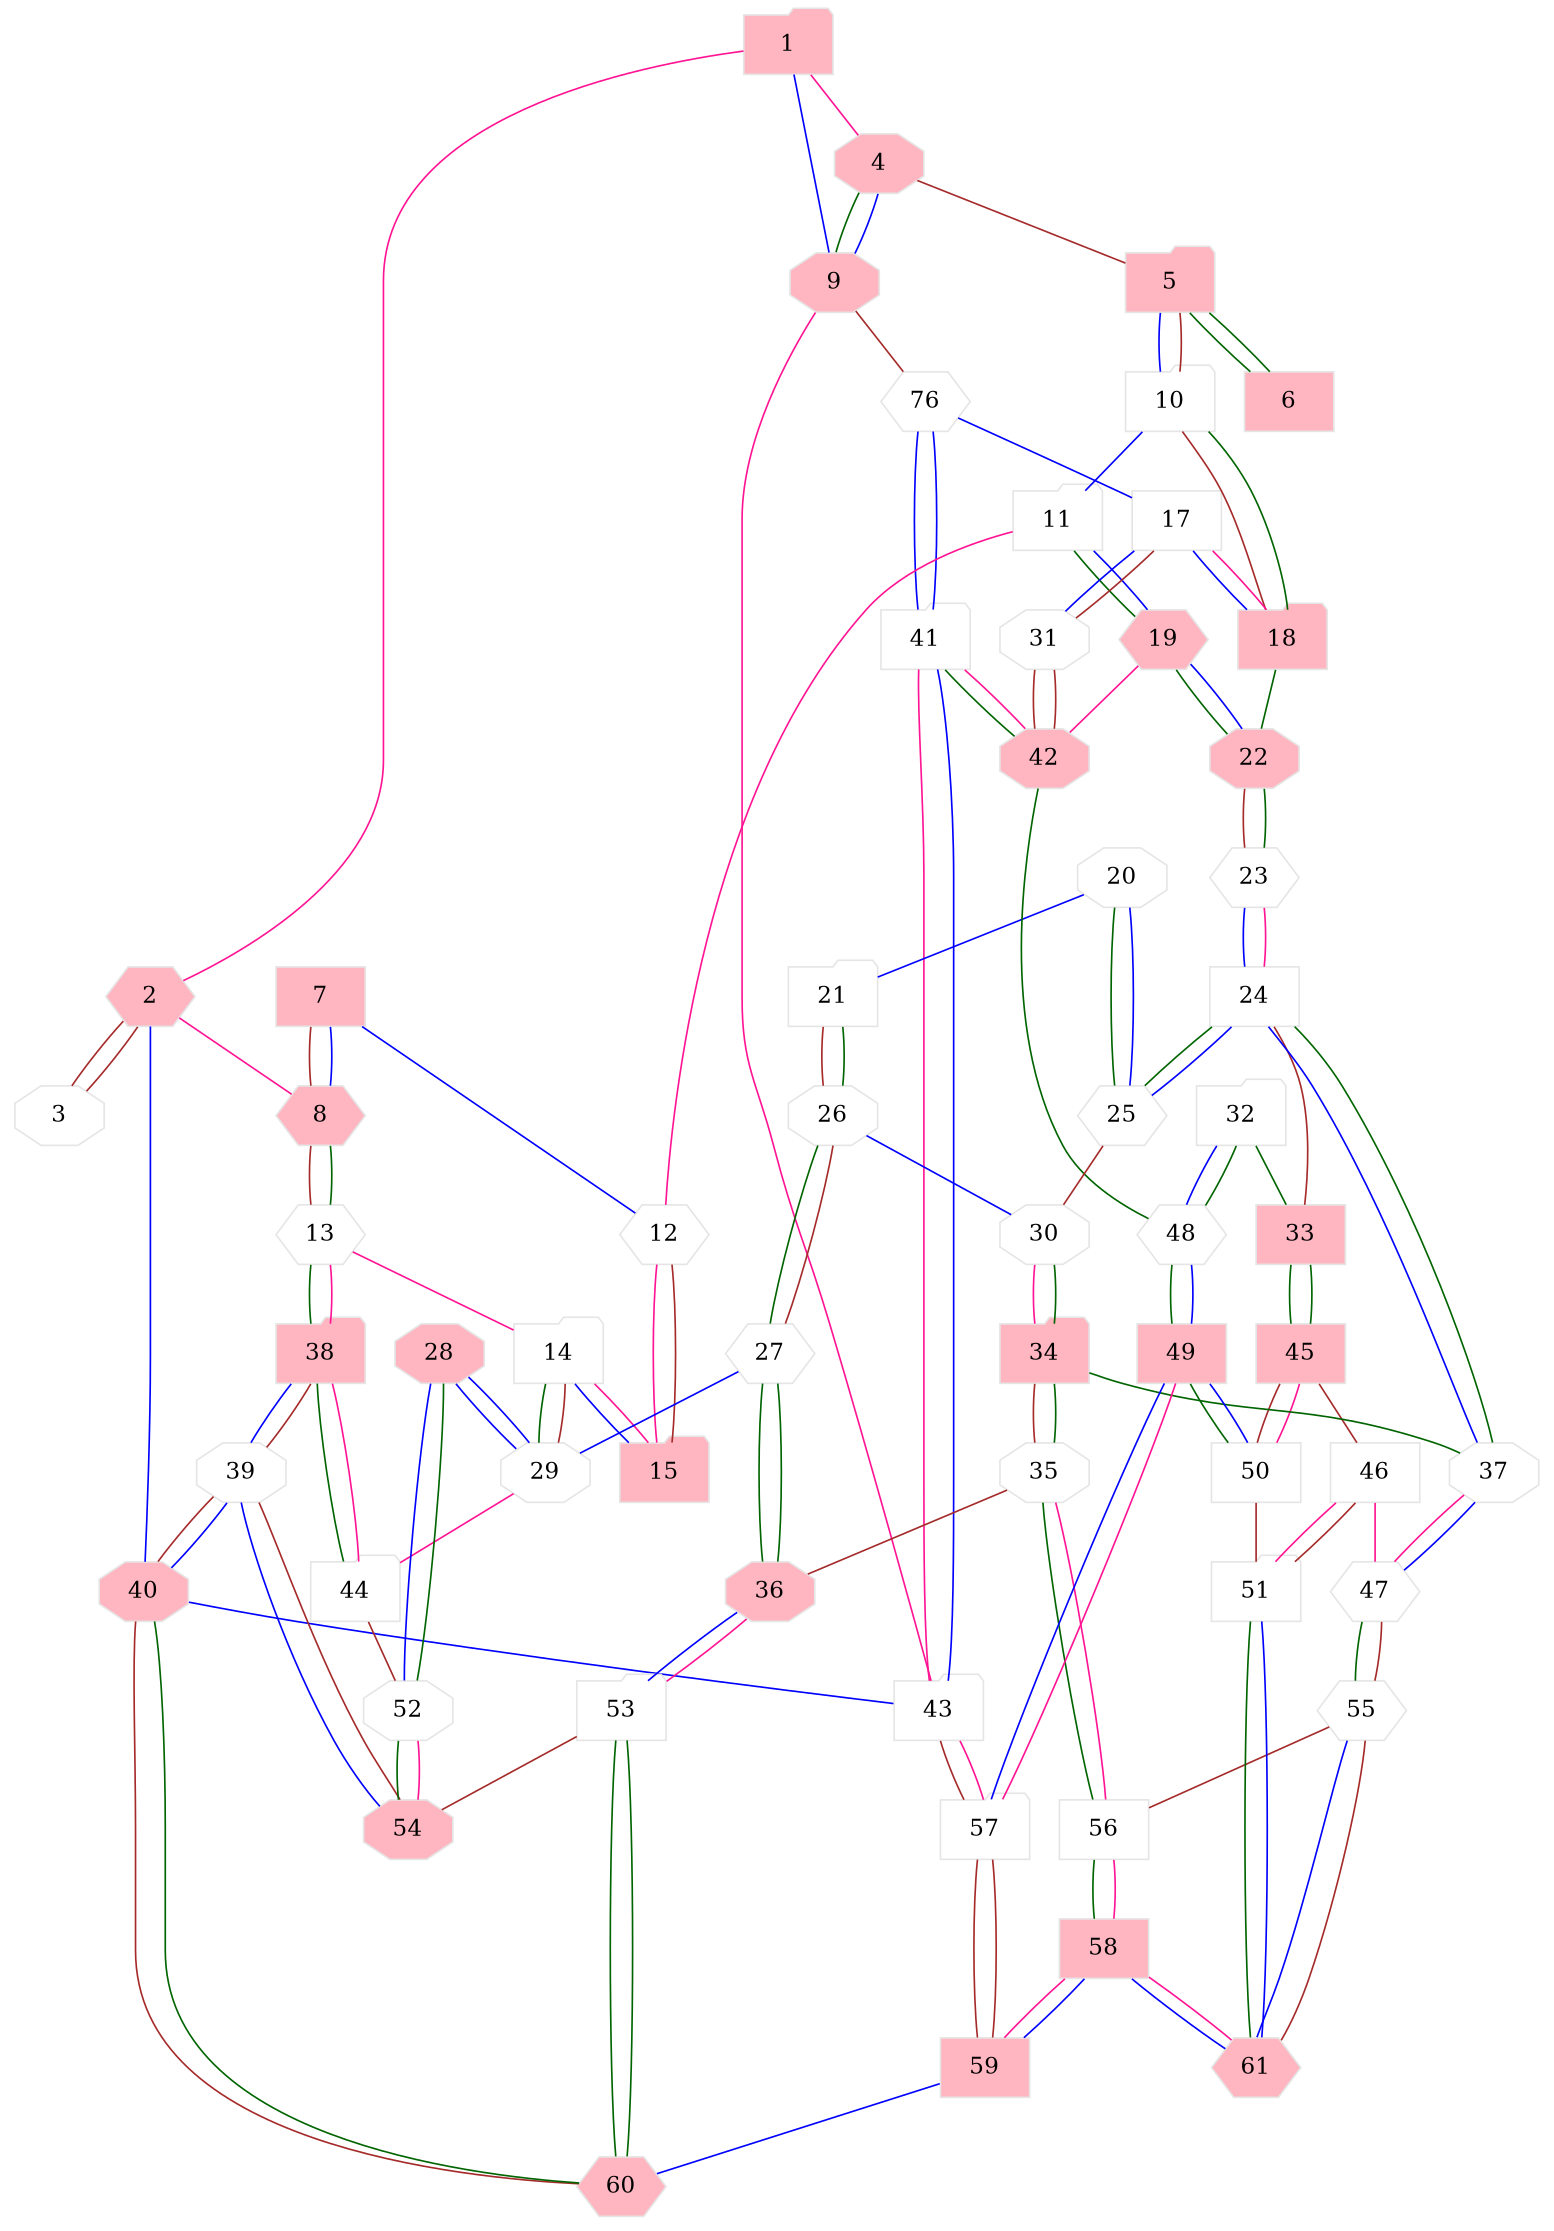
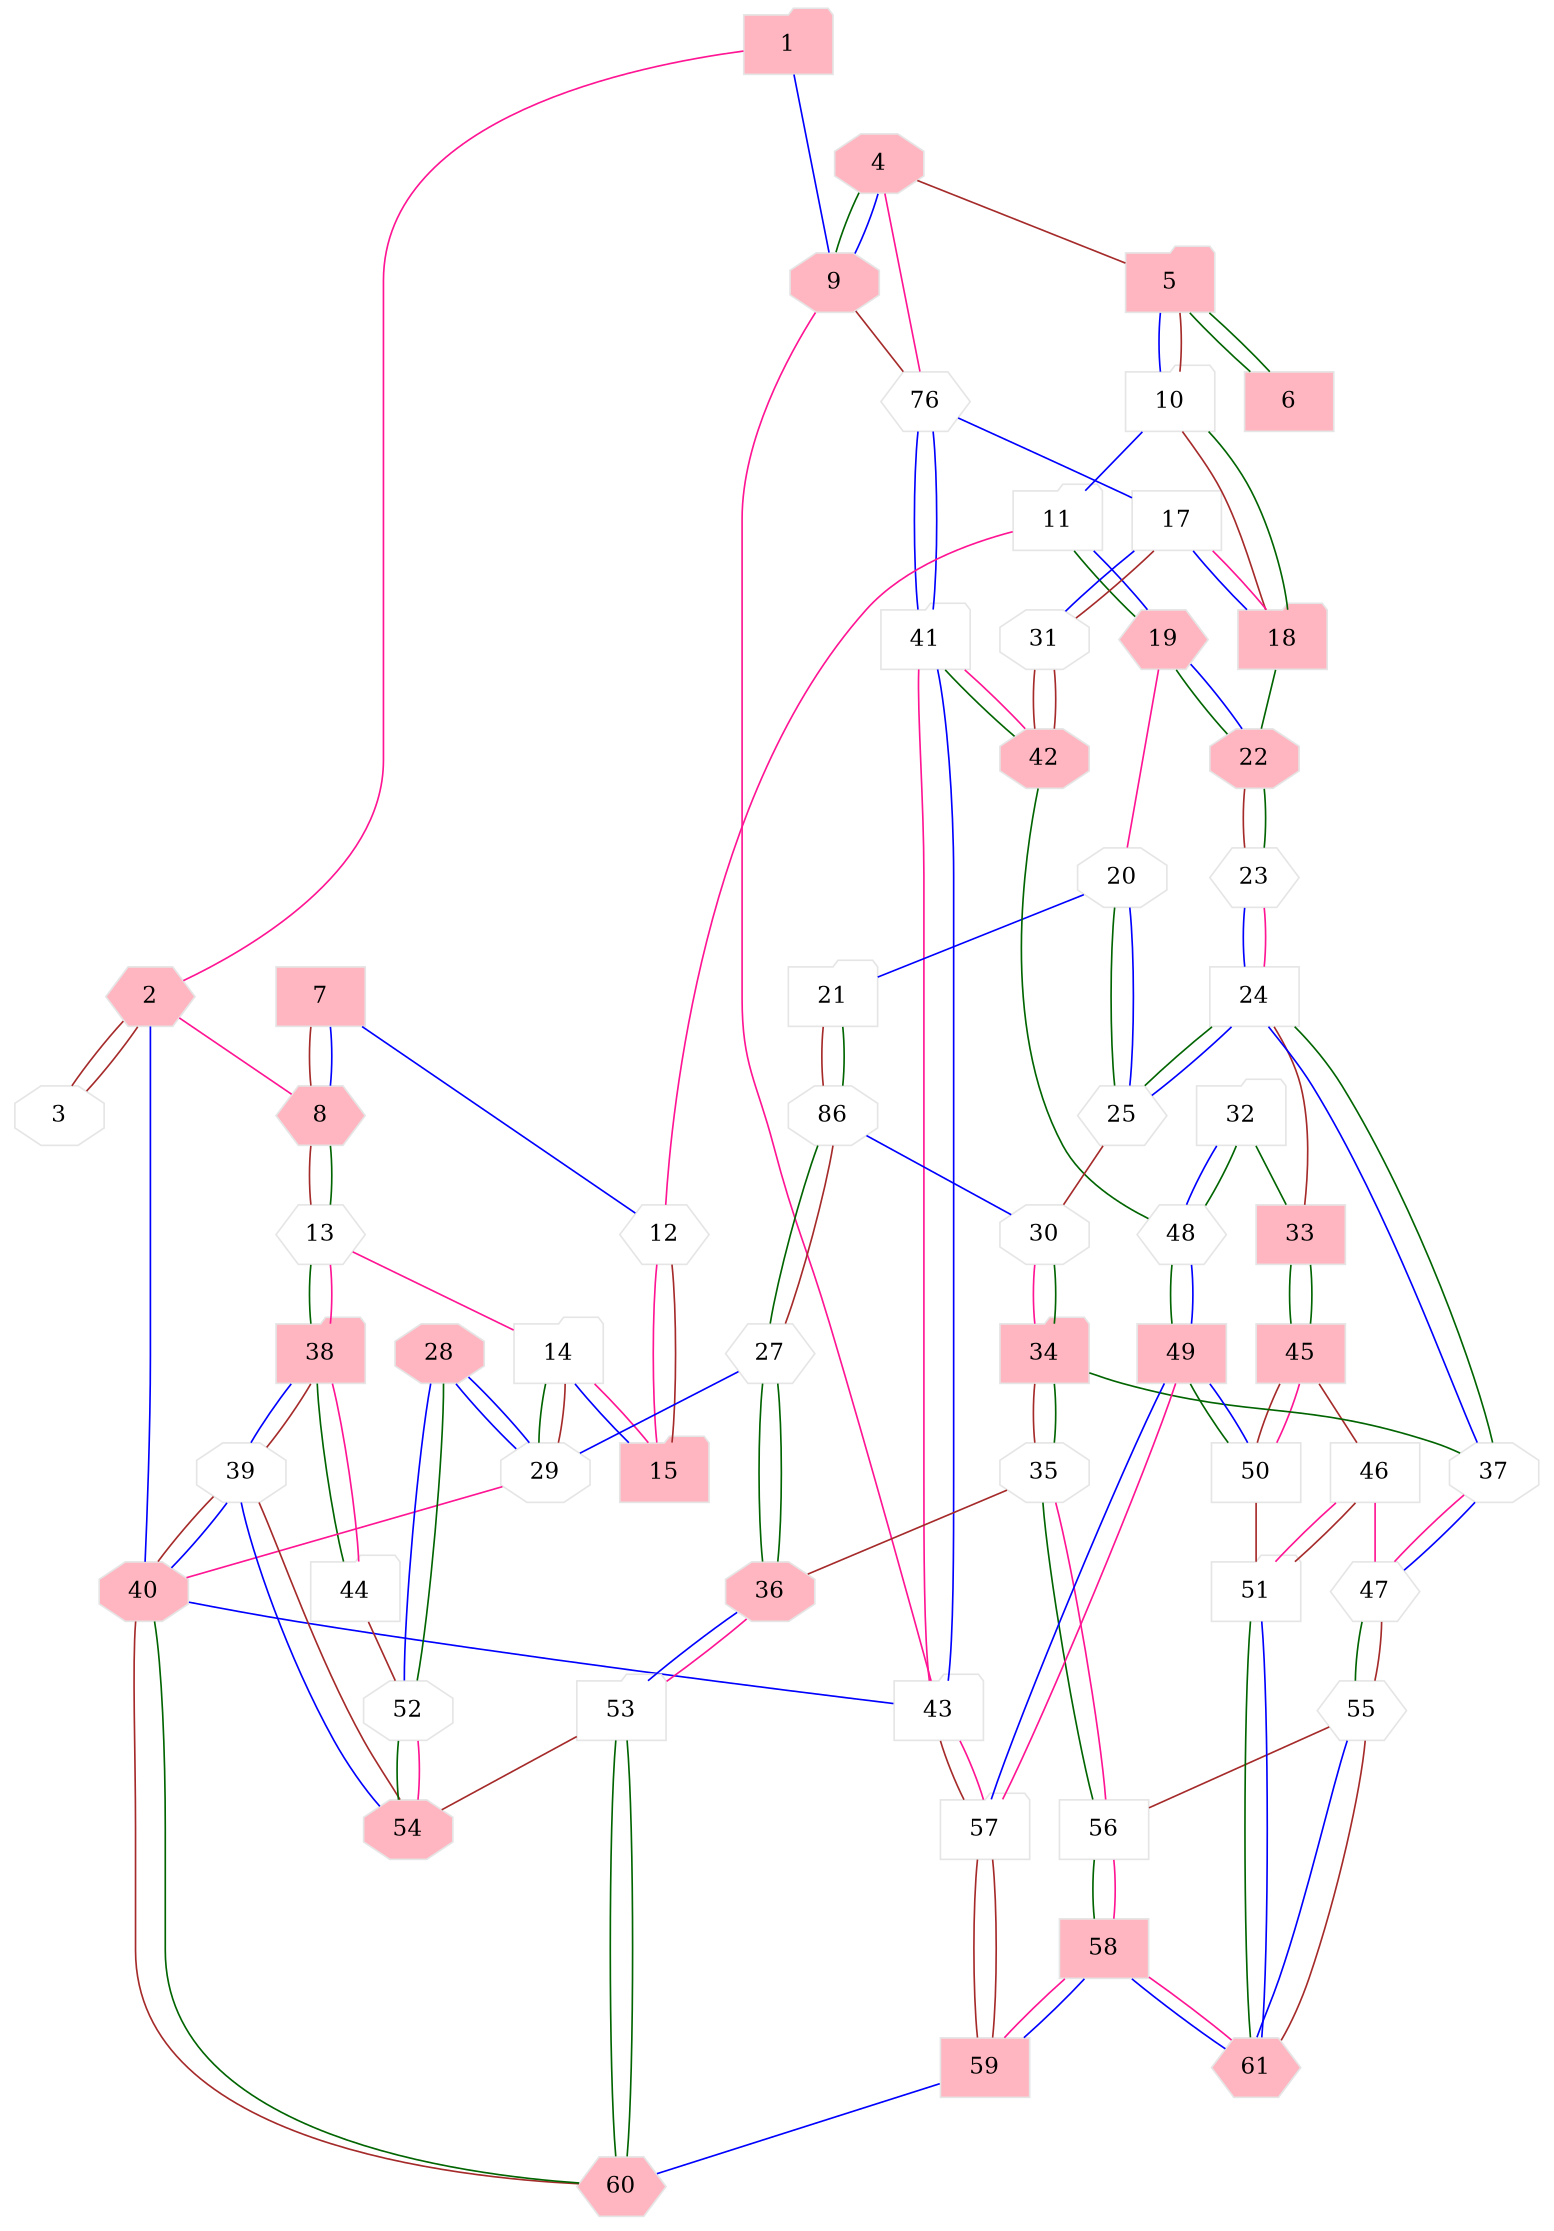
edge "1" -- "4": now "76" -- "4"
edge "19" -- "42": now "19" -- "20"
node "26": label "26" -> "86"
edge "29" -- "44": now "29" -- "40"
